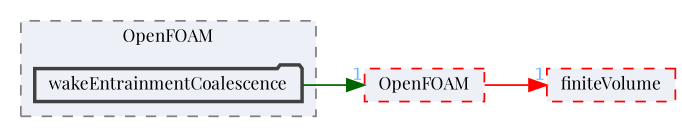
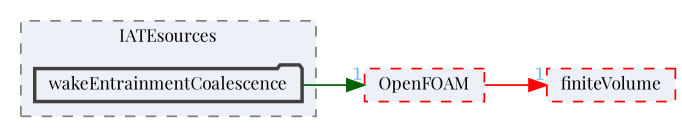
cluster "OpenFOAM": label "OpenFOAM" -> "IATEsources"
